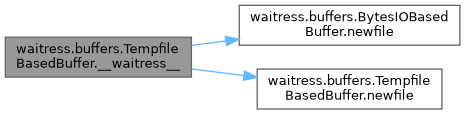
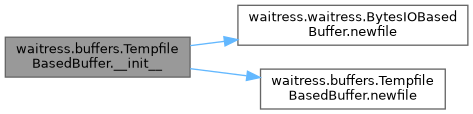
node "waitress.buffers.BytesIOBased Buffer.newfile": label "waitress.buffers.BytesIOBased Buffer.newfile" -> "waitress.waitress.BytesIOBased Buffer.newfile"
node "waitress.buffers.Tempfile BasedBuffer.__waitress__": label "waitress.buffers.Tempfile BasedBuffer.__waitress__" -> "waitress.buffers.Tempfile BasedBuffer.__init__"
